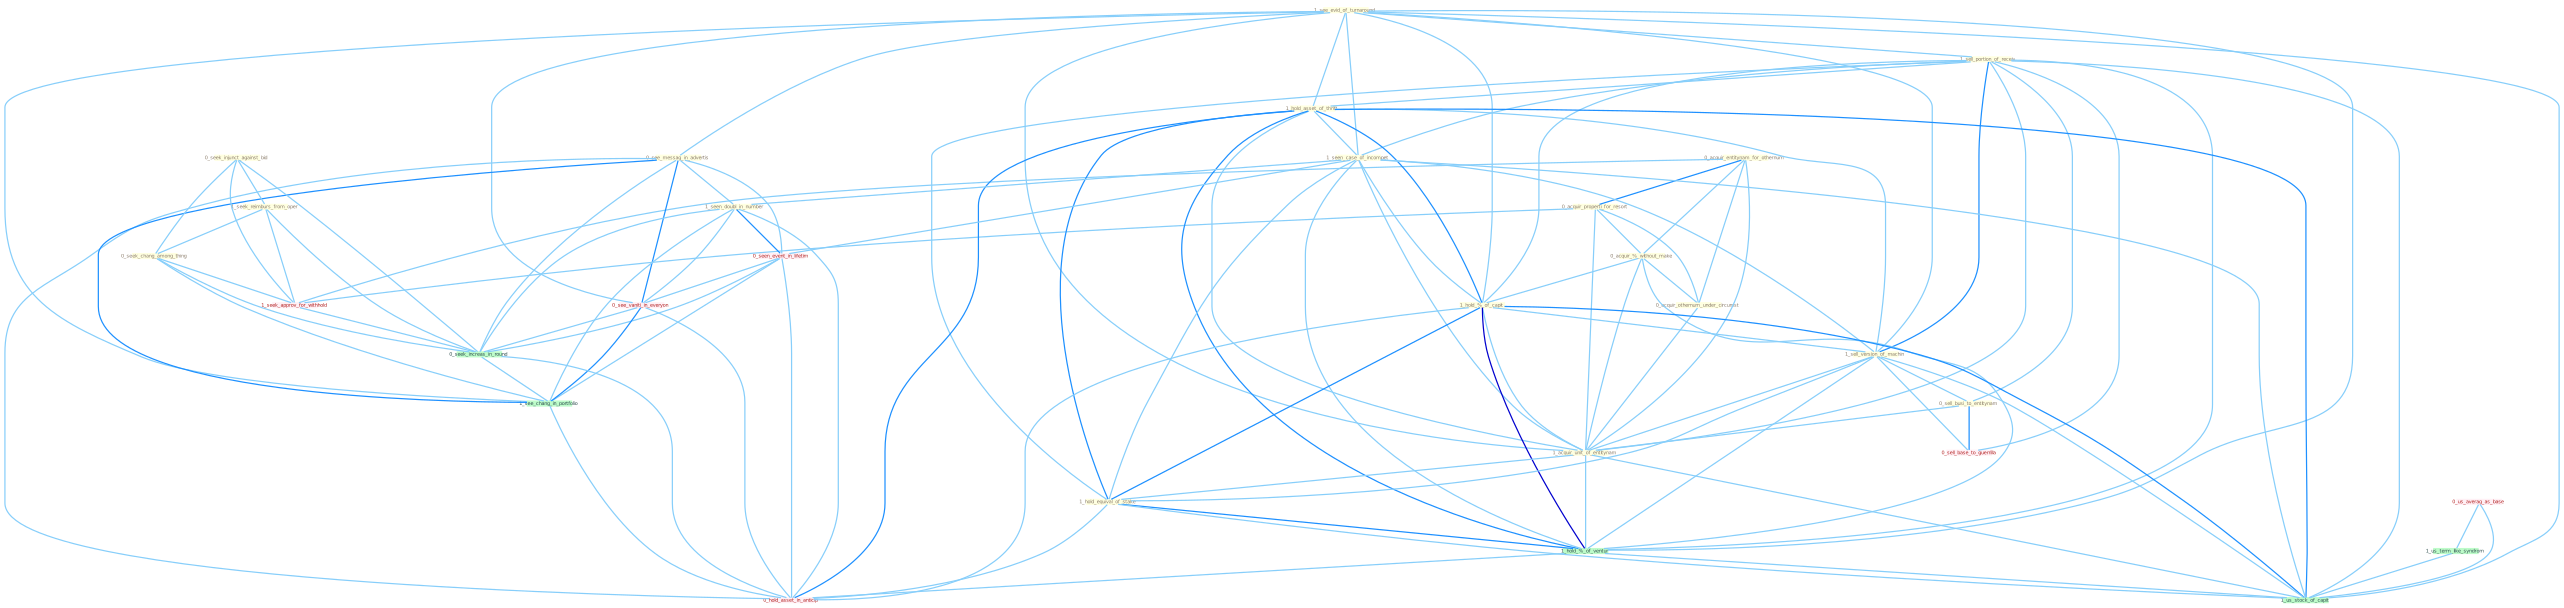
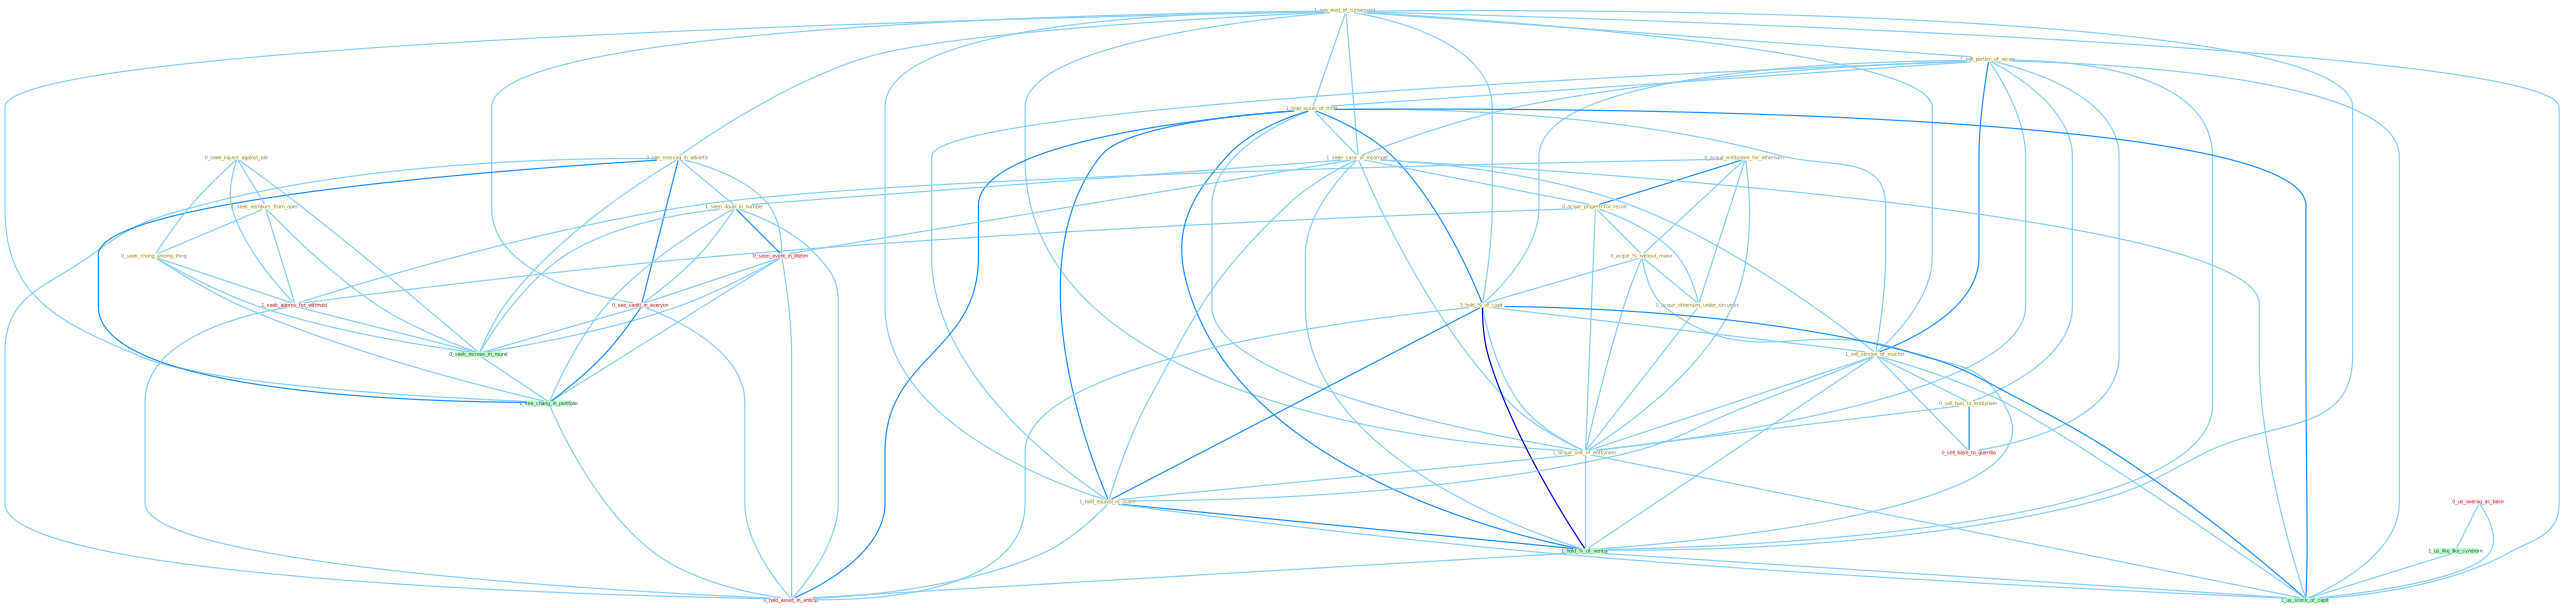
edge "1_see_evid_of_turnaround" -- "1_hold_equival_of_stake": added
edge "1_seen_case_of_incompet" -- "1_hold_%_of_capit": now "1_seen_case_of_incompet" -- "0_acquir_properti_for_resort"
edge "0_seek_increas_in_round" -- "0_hold_asset_in_anticip": now "1_seek_approv_for_withhold" -- "0_hold_asset_in_anticip"
node "1_us_term_like_syndrom": label "1_us_term_like_syndrom" -> "1_us_like_like_syndrom"
